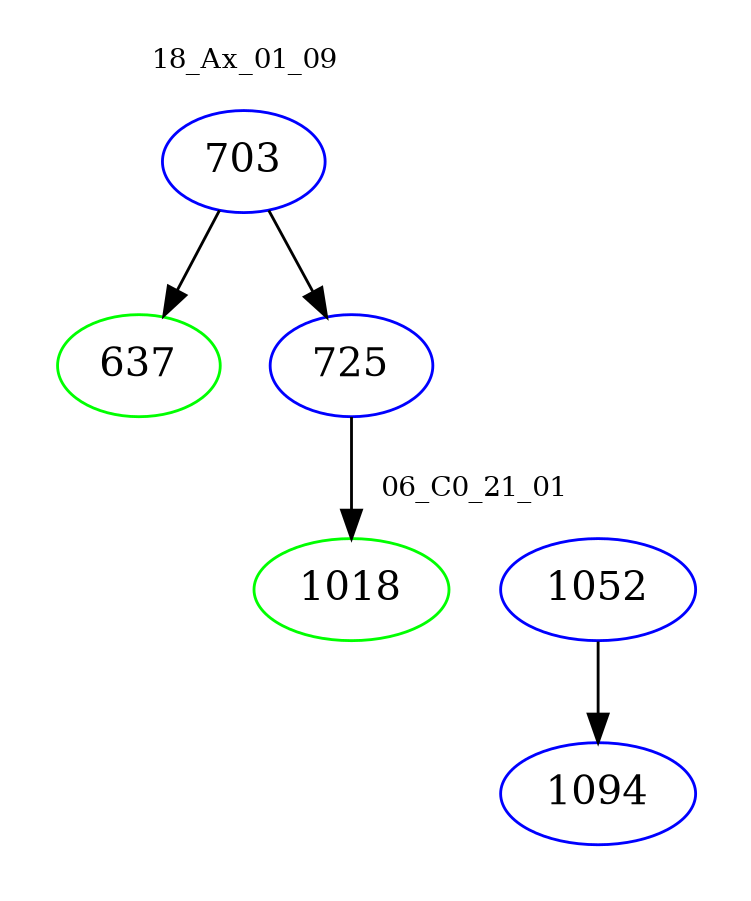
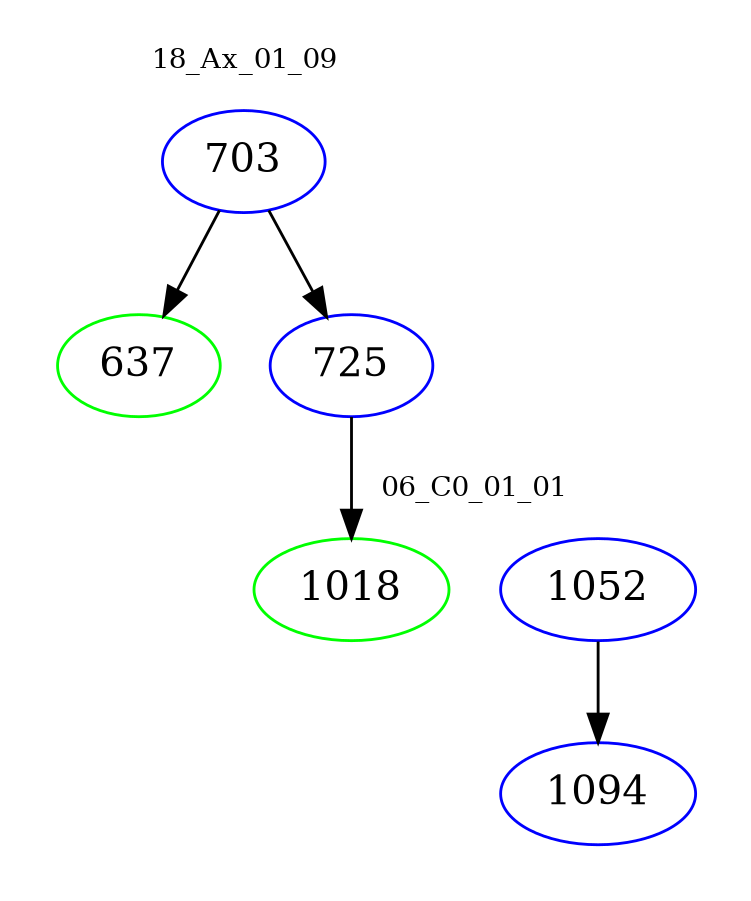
cluster "06_C0_21_01": label "06_C0_21_01" -> "06_C0_01_01"
